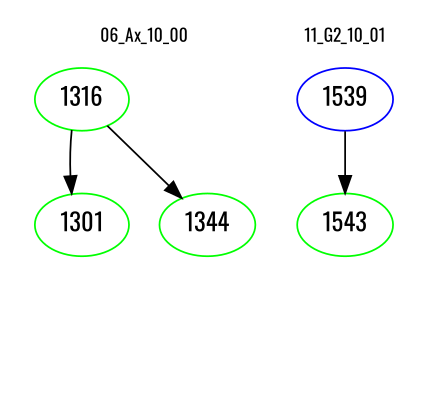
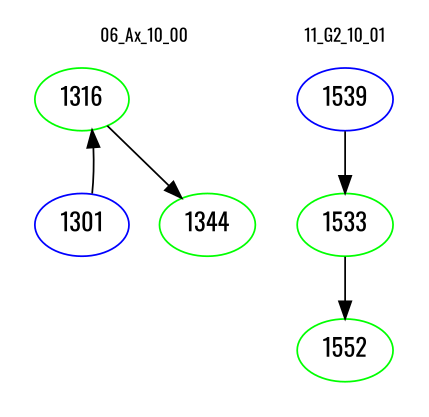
edge "1316" -> "1301": reversed
node "1301": color green -> blue
node "1543": label "1543" -> "1533"
node "1552": added
